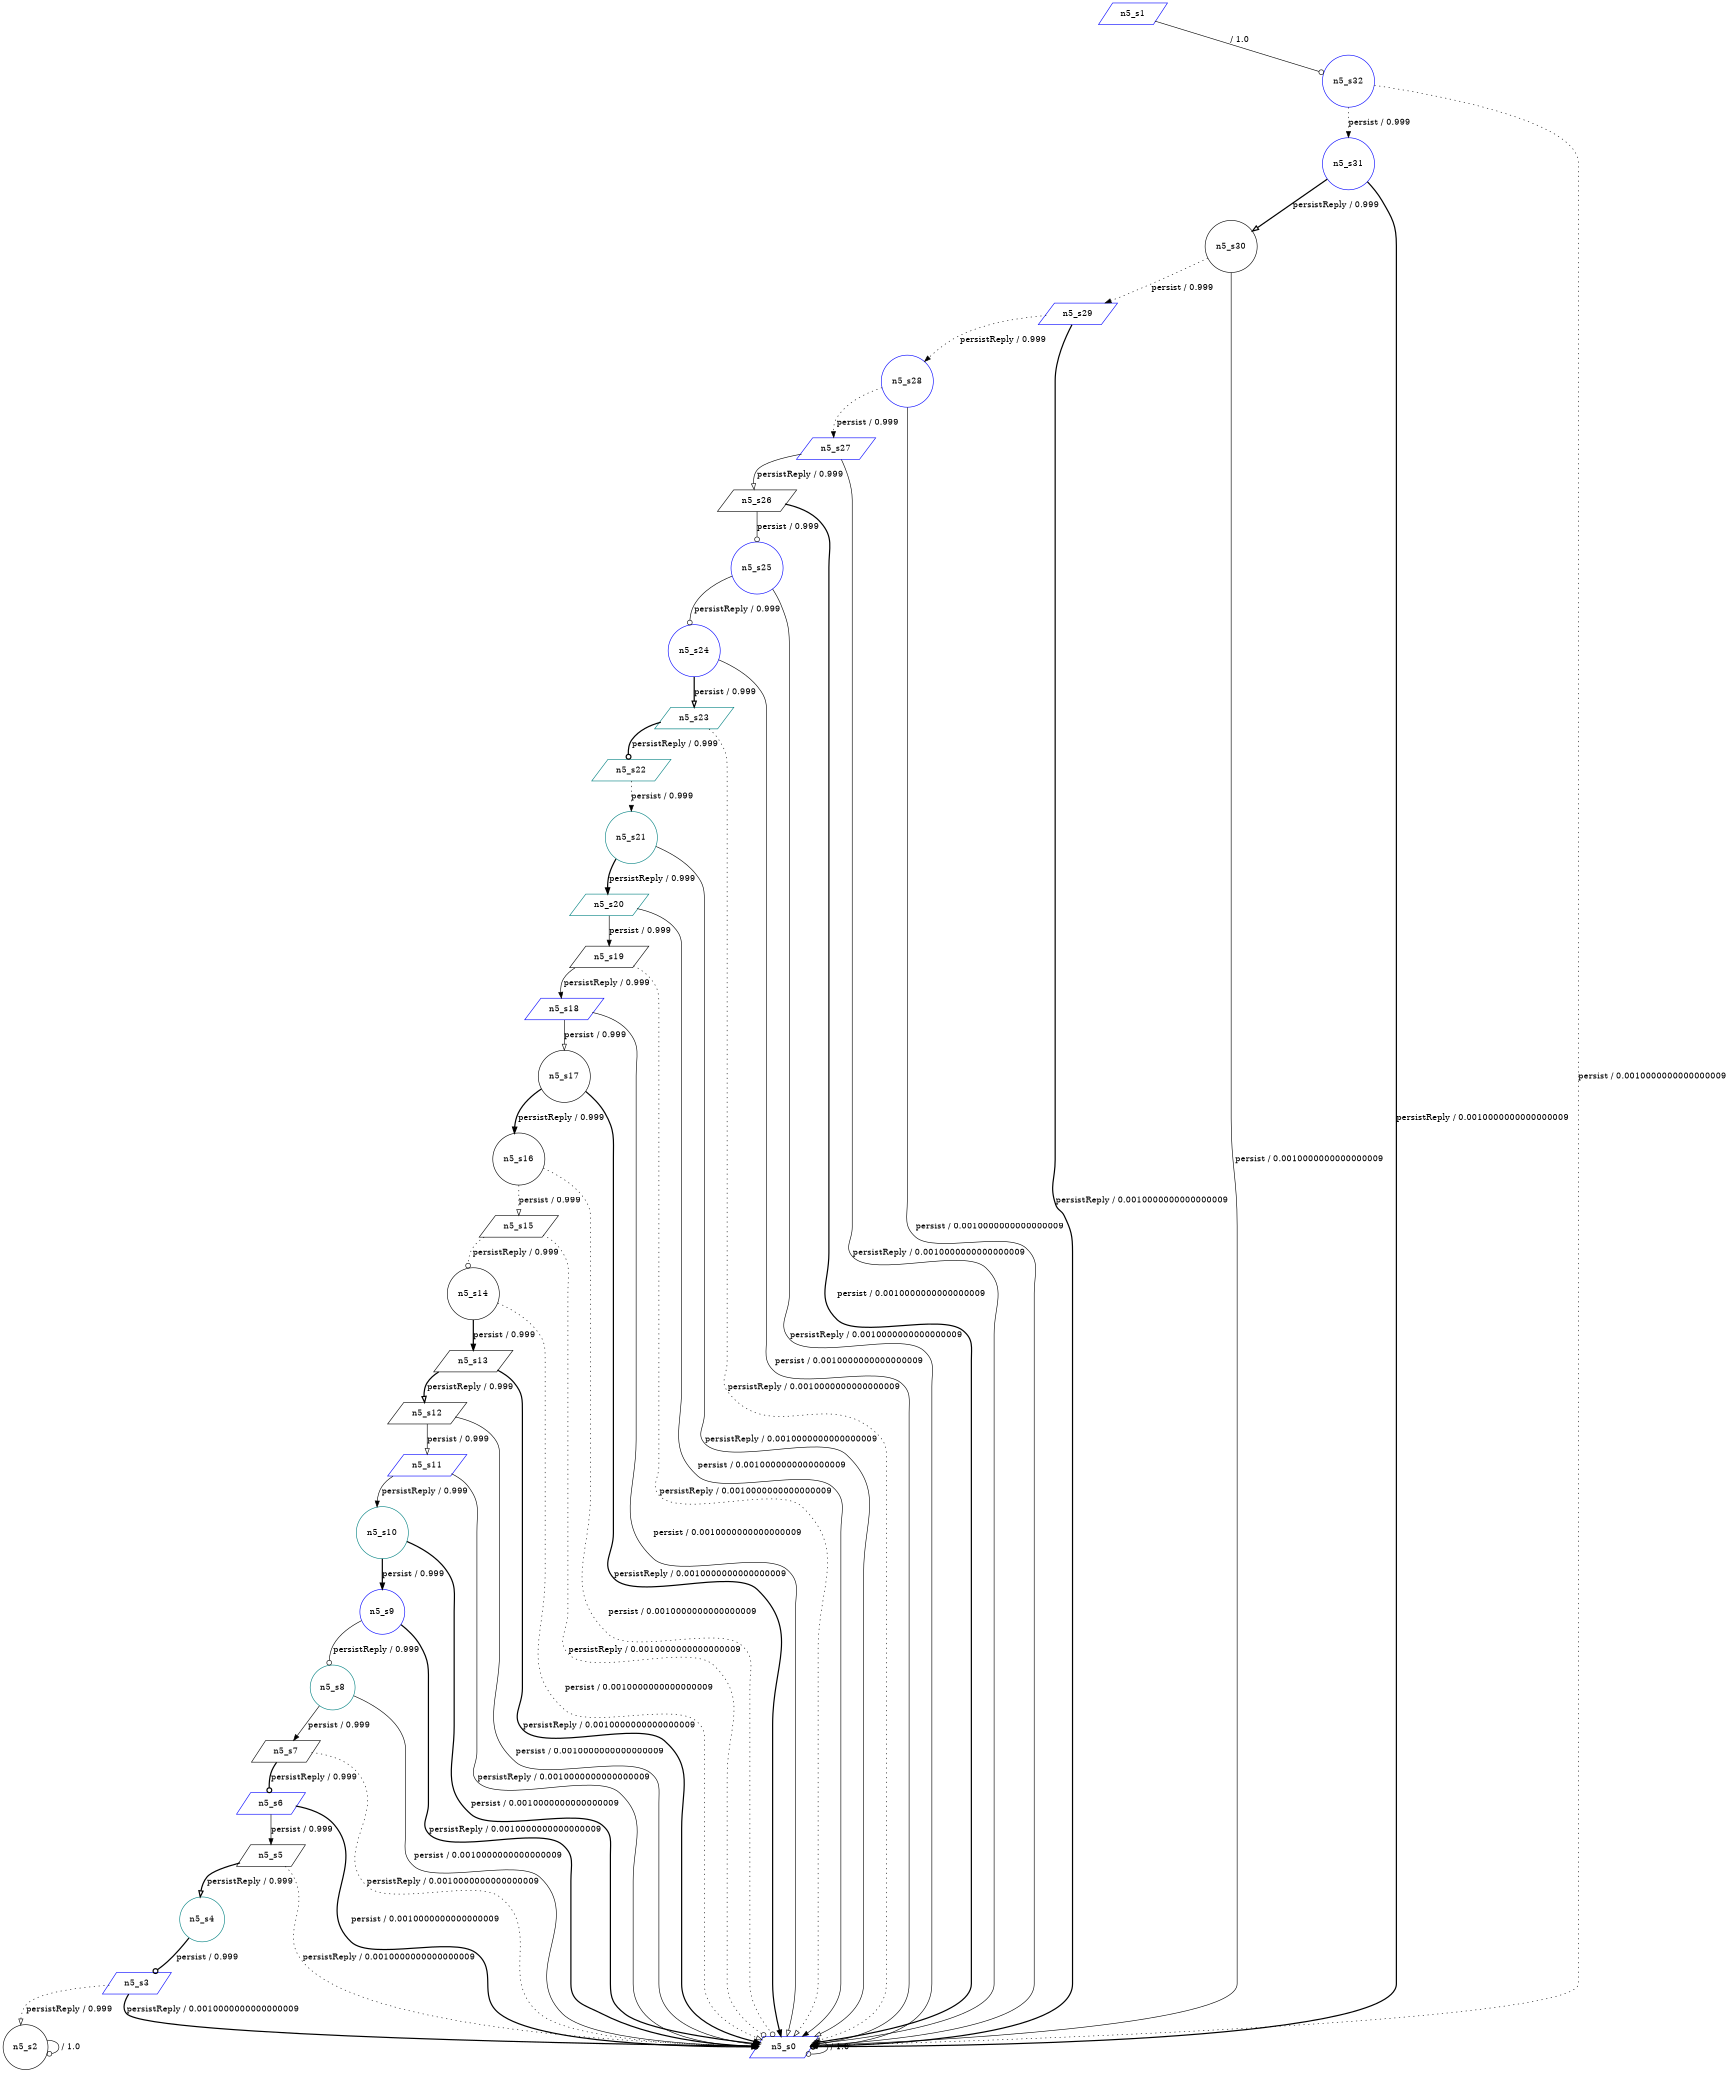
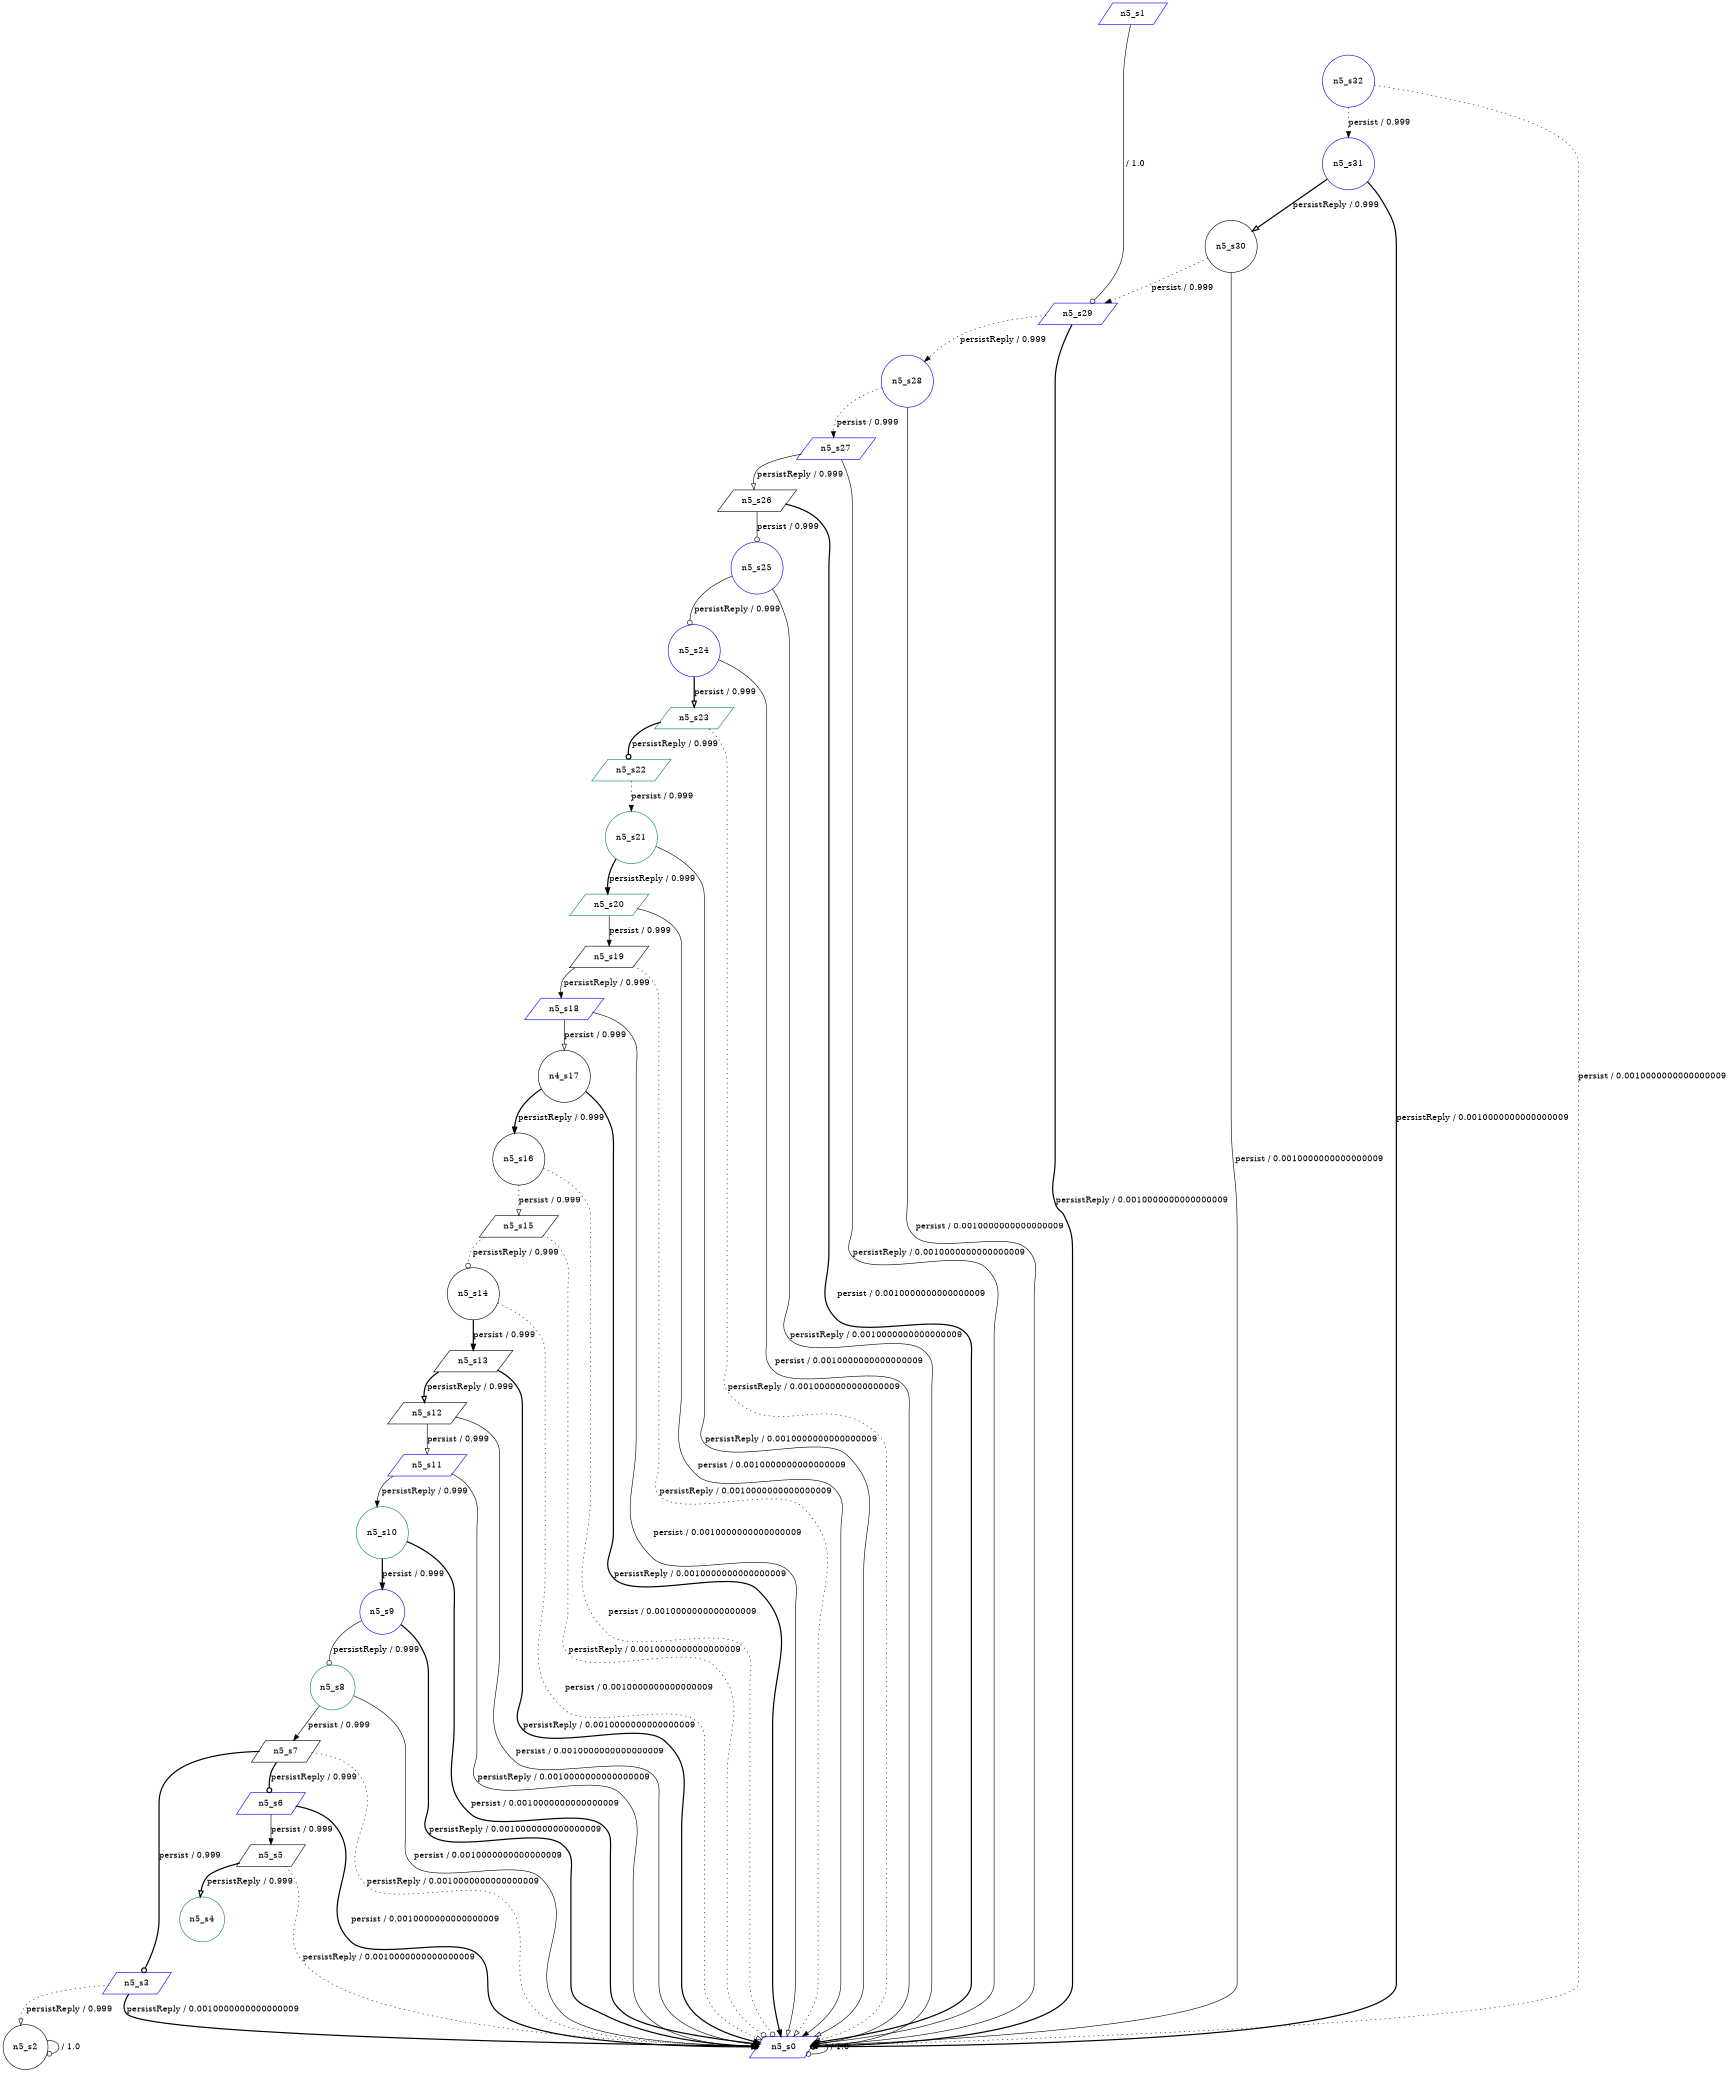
edge "n5_s1" -> "n5_s32": now "n5_s1" -> "n5_s29"
node "n5_s17": label "n5_s17" -> "n4_s17"
edge "n5_s4" -> "n5_s3": now "n5_s7" -> "n5_s3"
